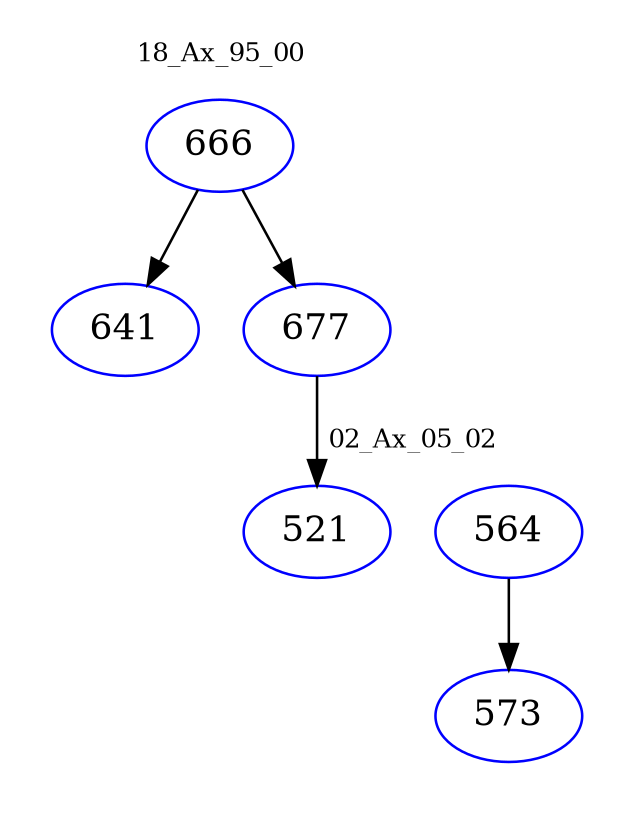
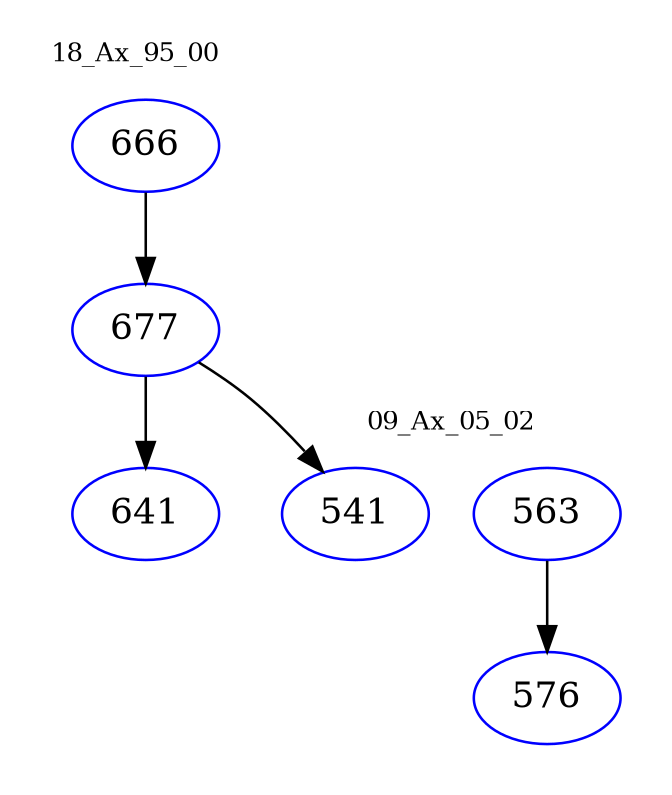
edge "666" -> "641": now "677" -> "641"
cluster "02_Ax_05_02": label "02_Ax_05_02" -> "09_Ax_05_02"
node "521": label "521" -> "541"
node "564": label "564" -> "563"
node "573": label "573" -> "576"
